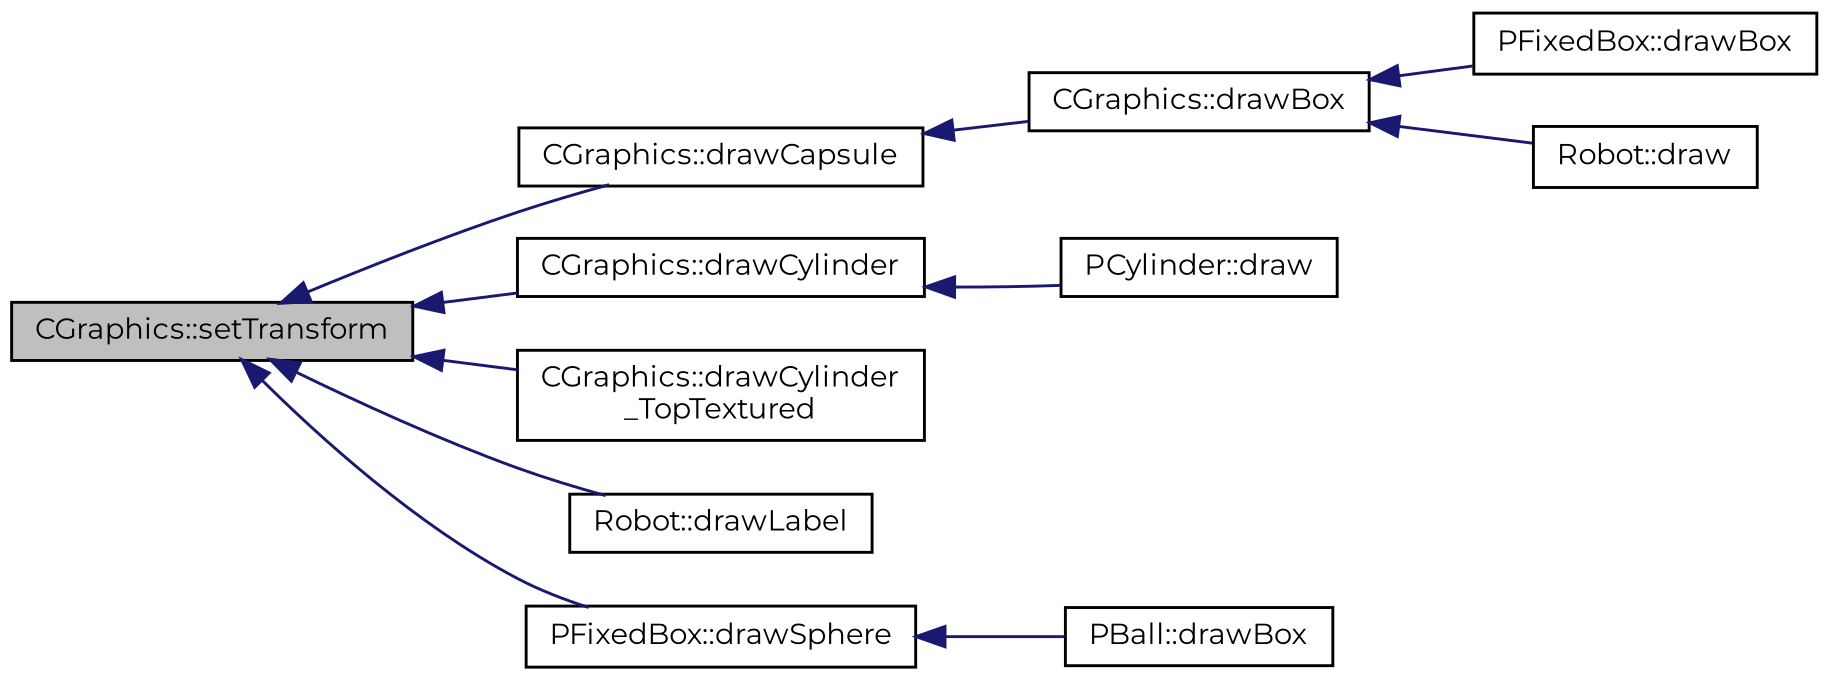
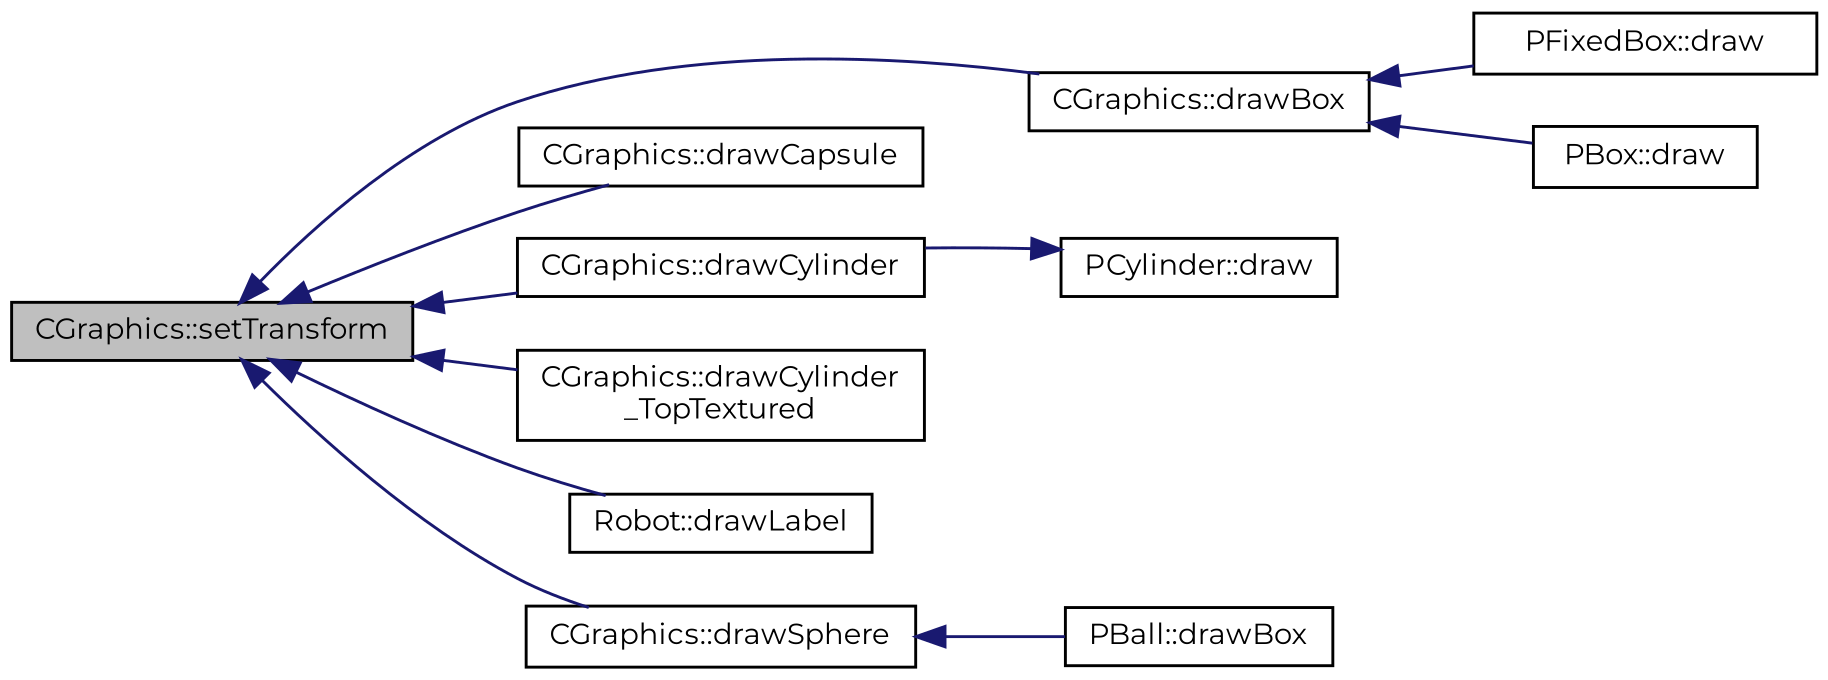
node "PFixedBox::drawBox": label "PFixedBox::drawBox" -> "PFixedBox::draw"
edge "CGraphics::drawBox" -> "CGraphics::drawCapsule": now "CGraphics::drawBox" -> "CGraphics::setTransform"
node "Robot::draw": label "Robot::draw" -> "PBox::draw"
edge "PCylinder::draw" -> "CGraphics::drawCylinder": reversed
node "PFixedBox::drawSphere": label "PFixedBox::drawSphere" -> "CGraphics::drawSphere"
